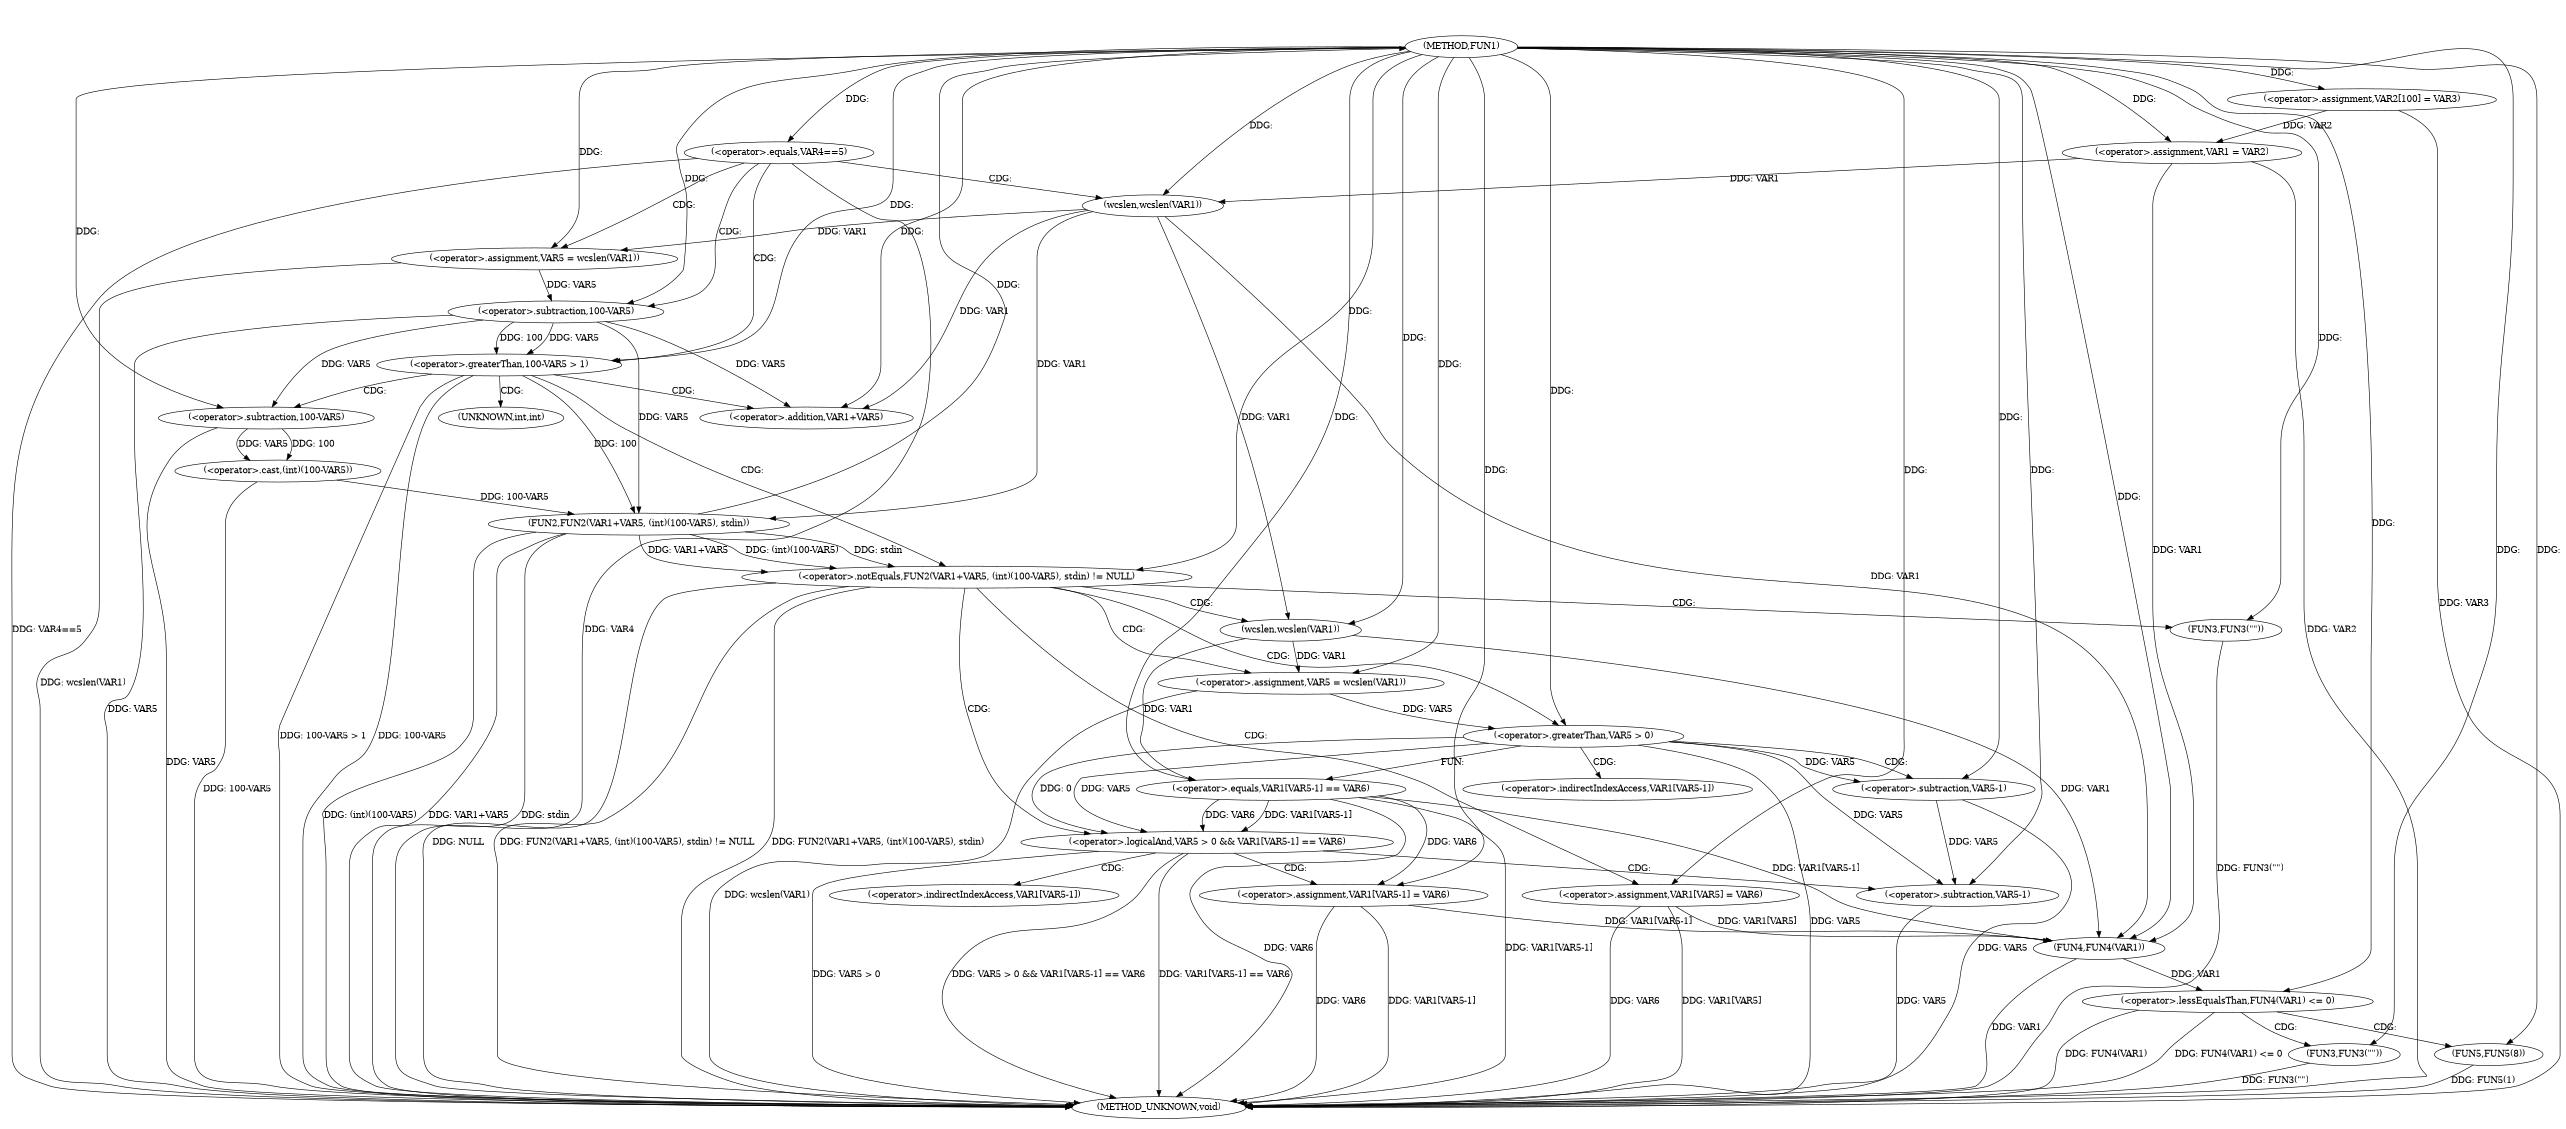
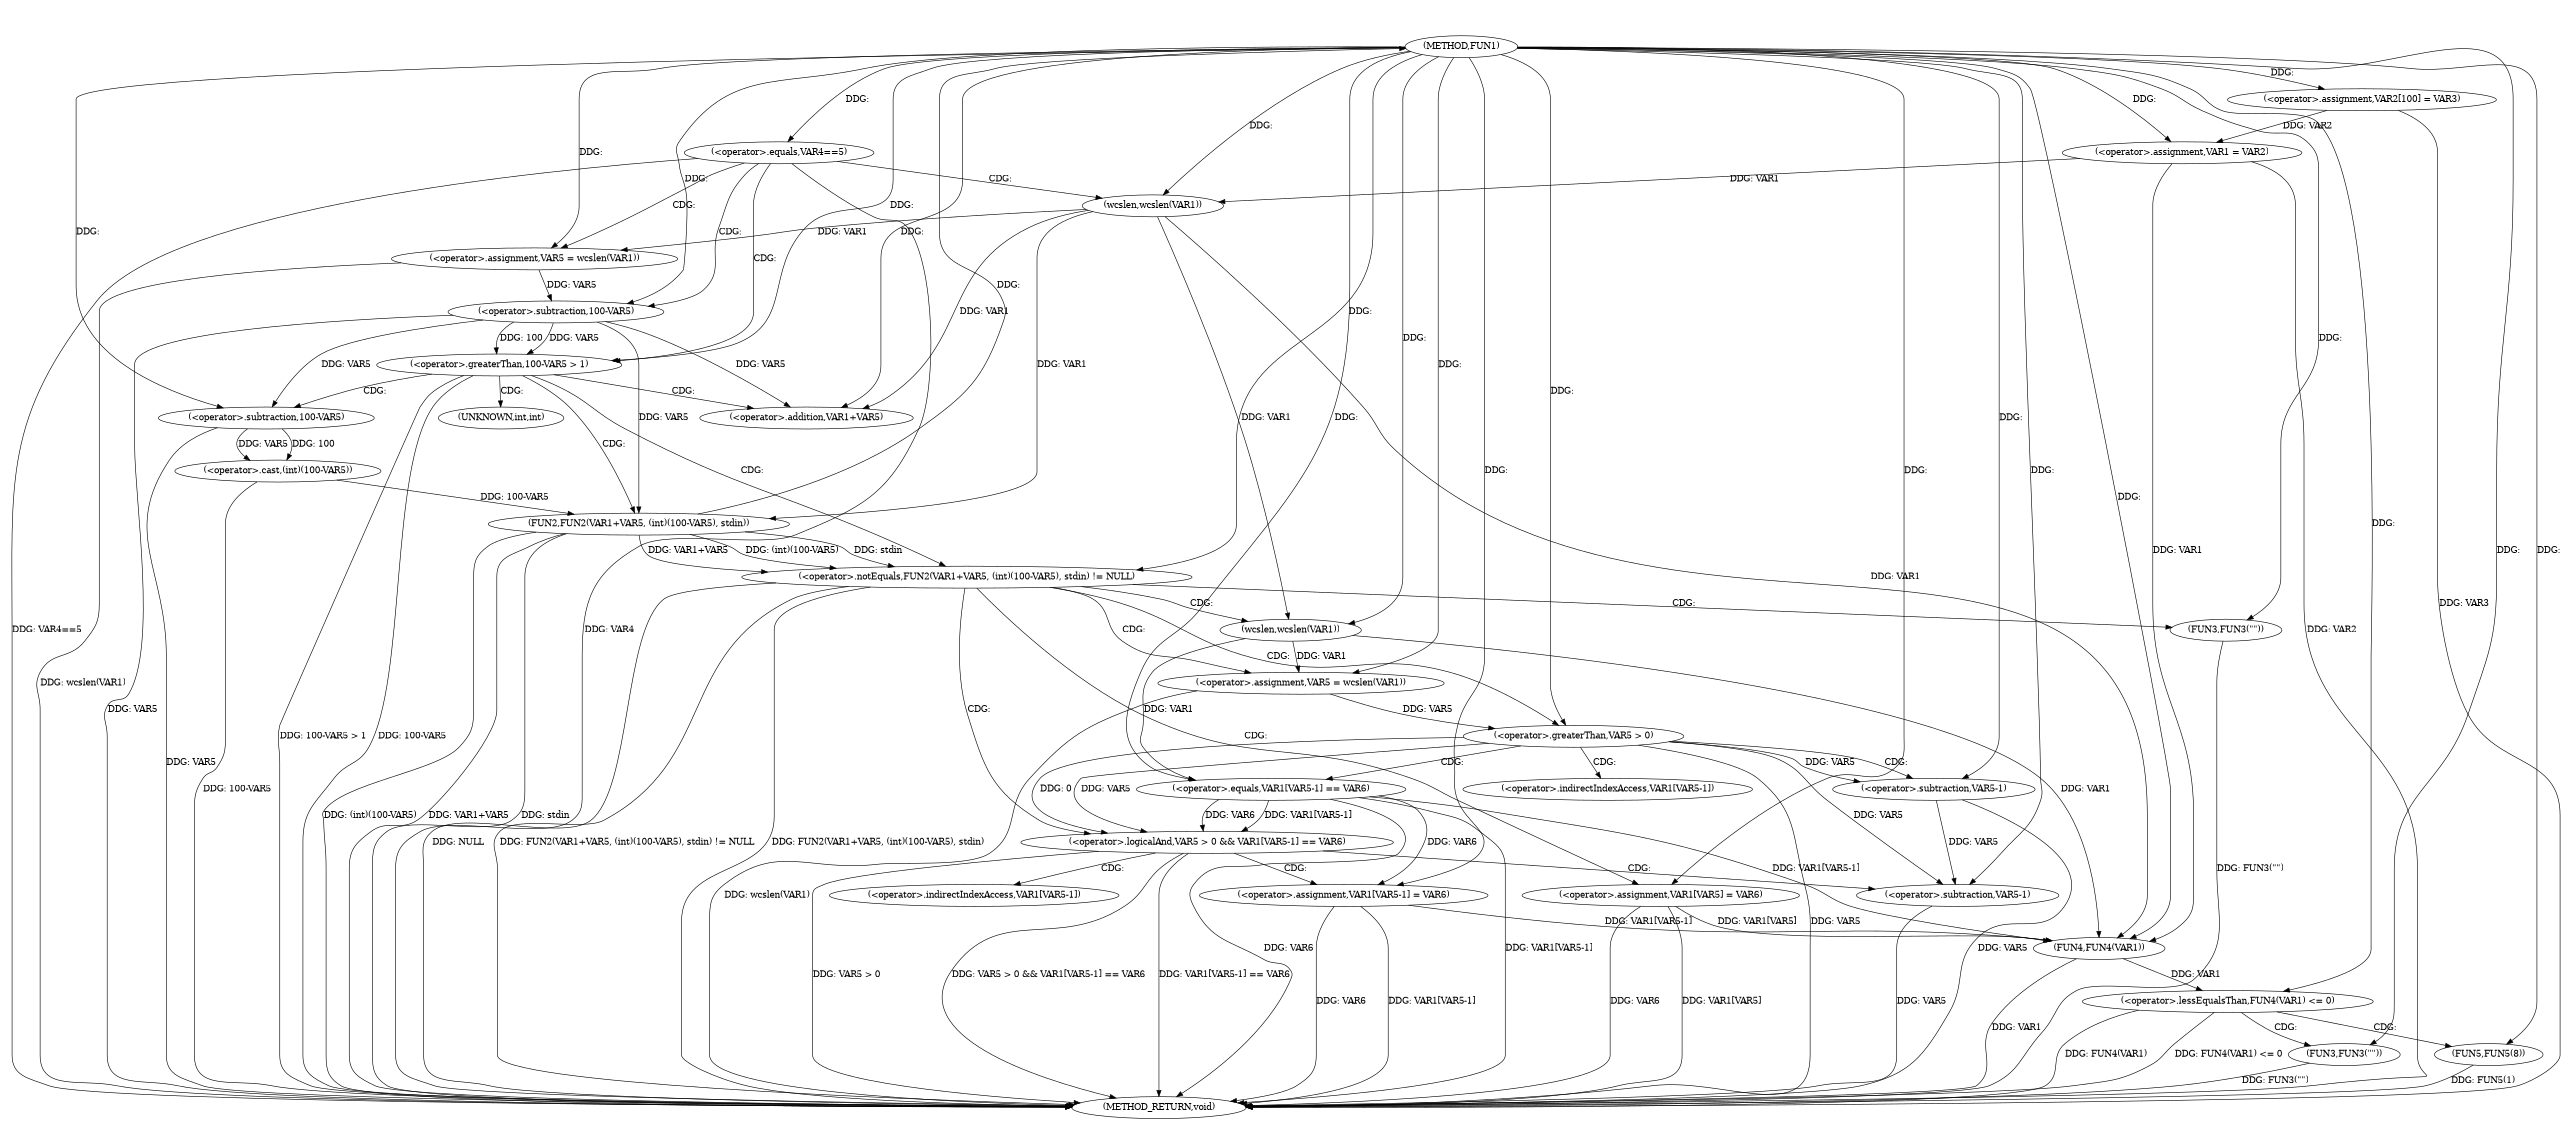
edge "(<operator>.greaterThan,100-VAR5 > 1)" -> "(FUN2,FUN2(VAR1+VAR5, (int)(100-VAR5), stdin))": label "DDG: 100" -> "CDG: "
edge "(<operator>.greaterThan,VAR5 > 0)" -> "(<operator>.equals,VAR1[VAR5-1] == VAR6)": label "FUN: " -> "CDG: "
node "(METHOD_UNKNOWN,void)": label "(METHOD_UNKNOWN,void)" -> "(METHOD_RETURN,void)"
